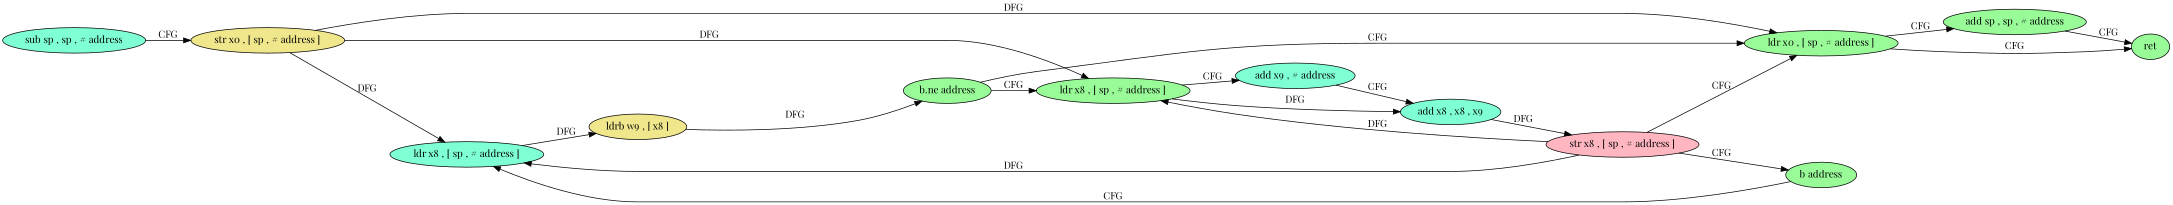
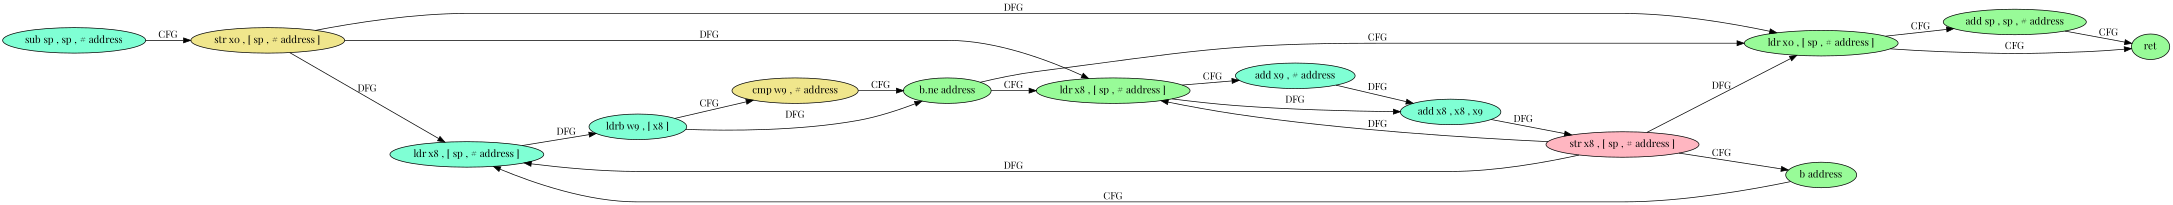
edge "str x8 , [ sp , # address ]" -> "ldr x0 , [ sp , # address ]": label "CFG" -> "DFG"
edge "add x9 , # address" -> "add x8 , x8 , x9": label "CFG" -> "DFG"
node "cmp w9 , # address": added
node "ldrb w9 , [ x8 ]": fillcolor khaki -> aquamarine
